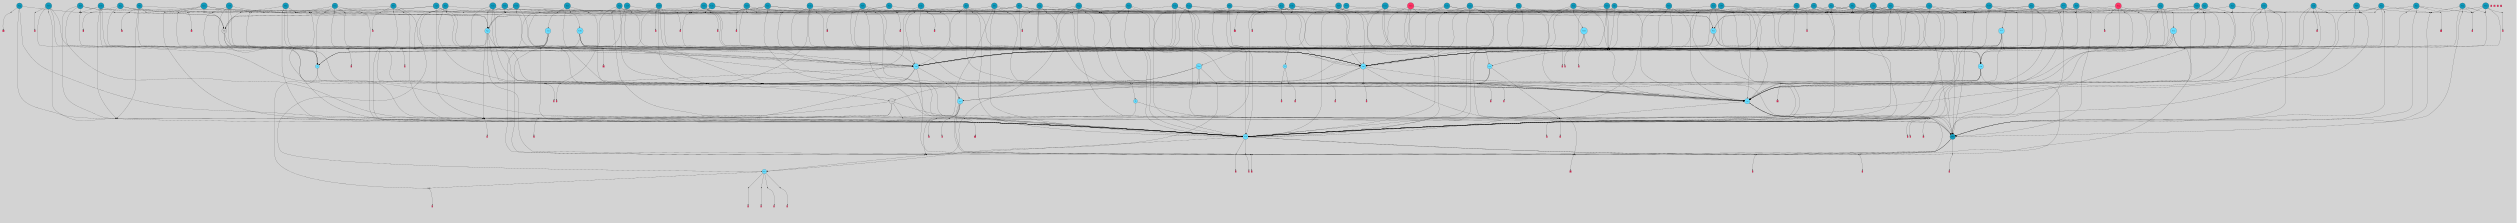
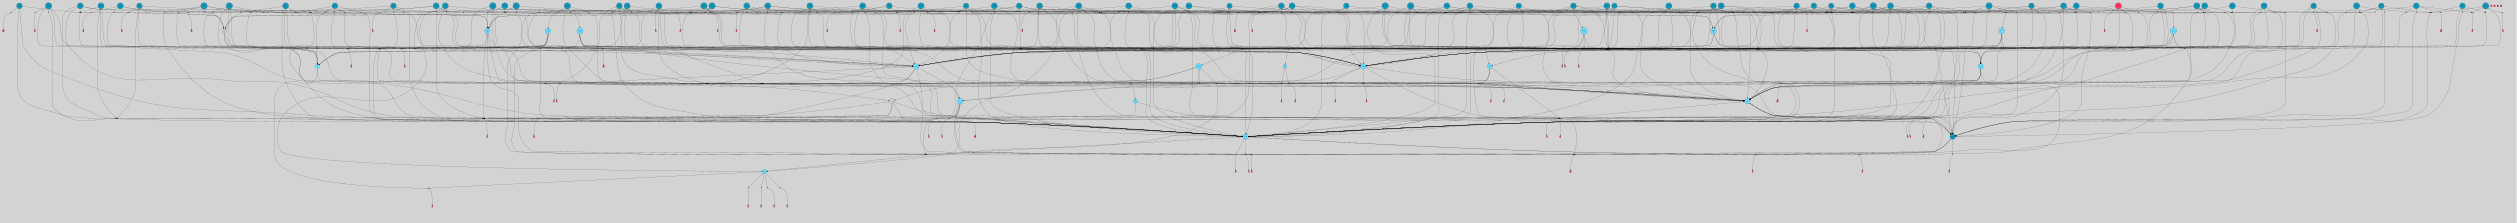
node "T1168": removed
node "T1002": fillcolor #ff3366 -> #1199bb
